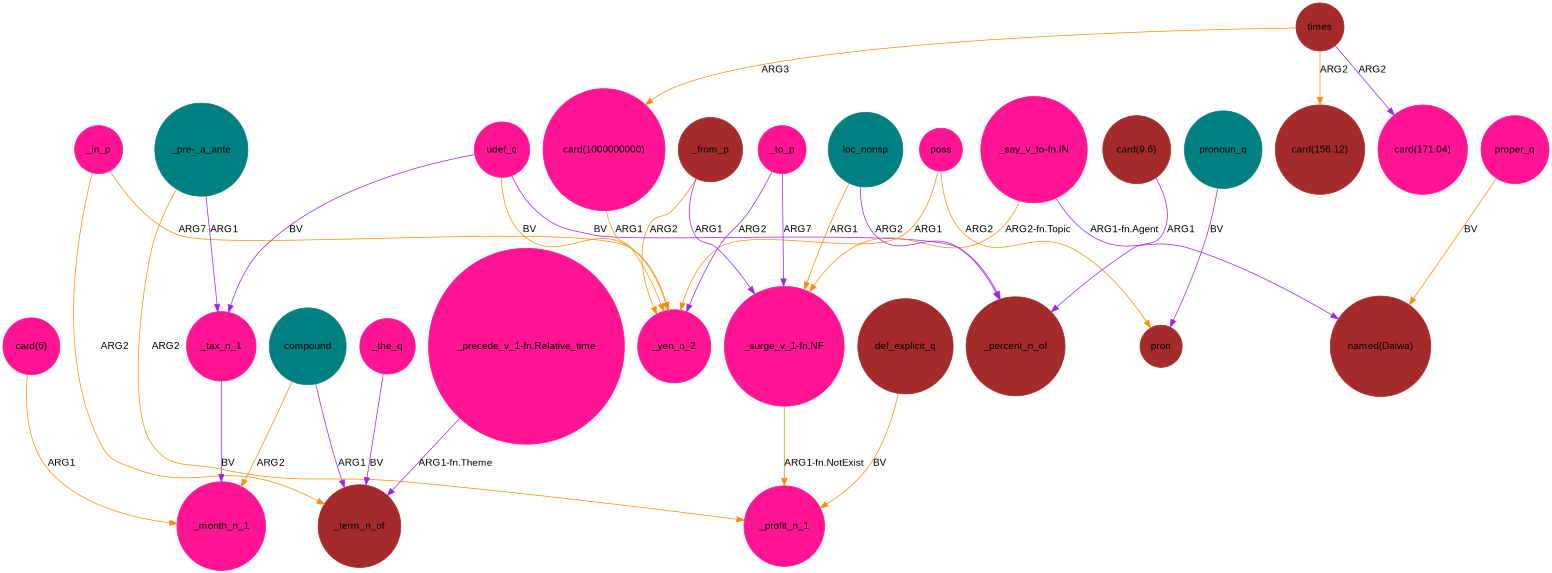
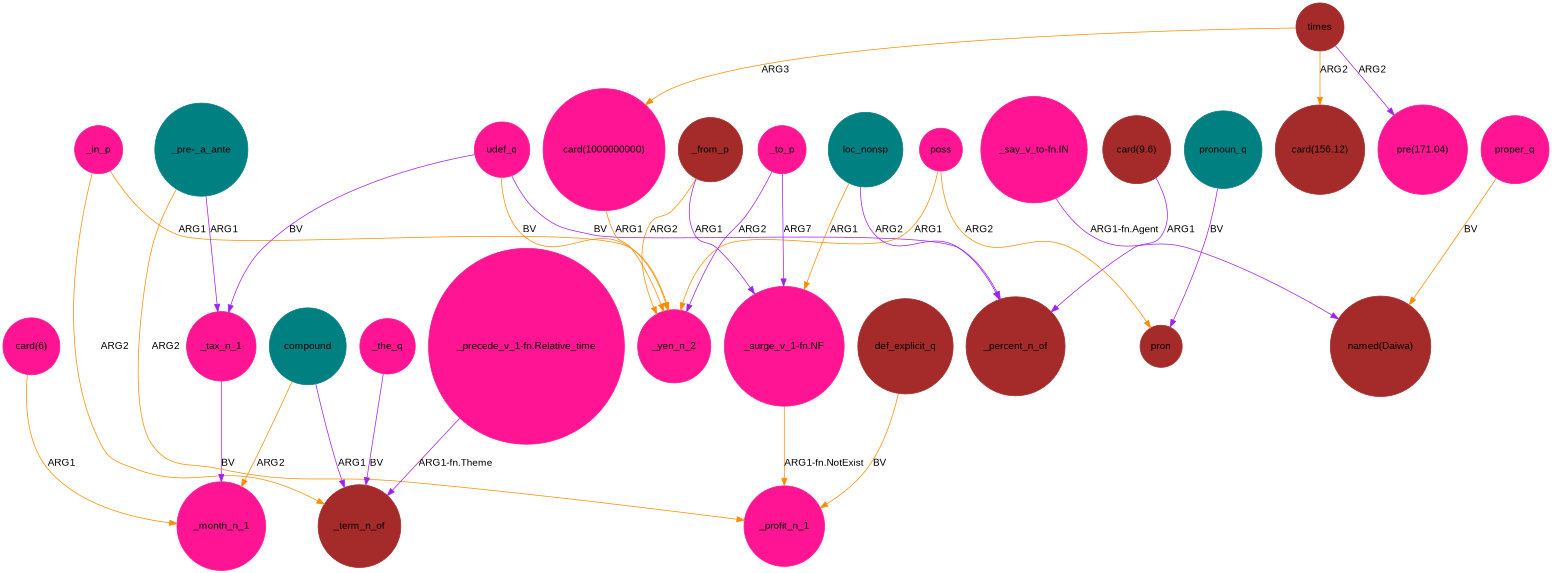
node "card(171.04)": label "card(171.04)" -> "pre(171.04)"
edge "_in_p" -> "_yen_n_2": label "ARG7" -> "ARG1"
edge "_say_v_to-fn.IN" -> "_surge_v_1-fn.NF": removed, label "ARG2-fn.Topic"
